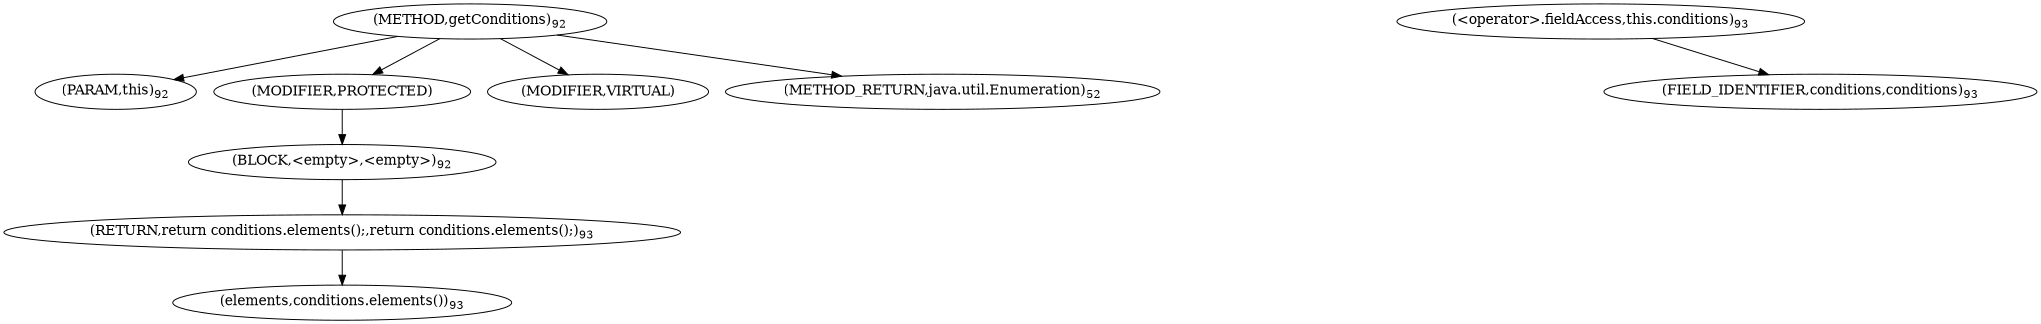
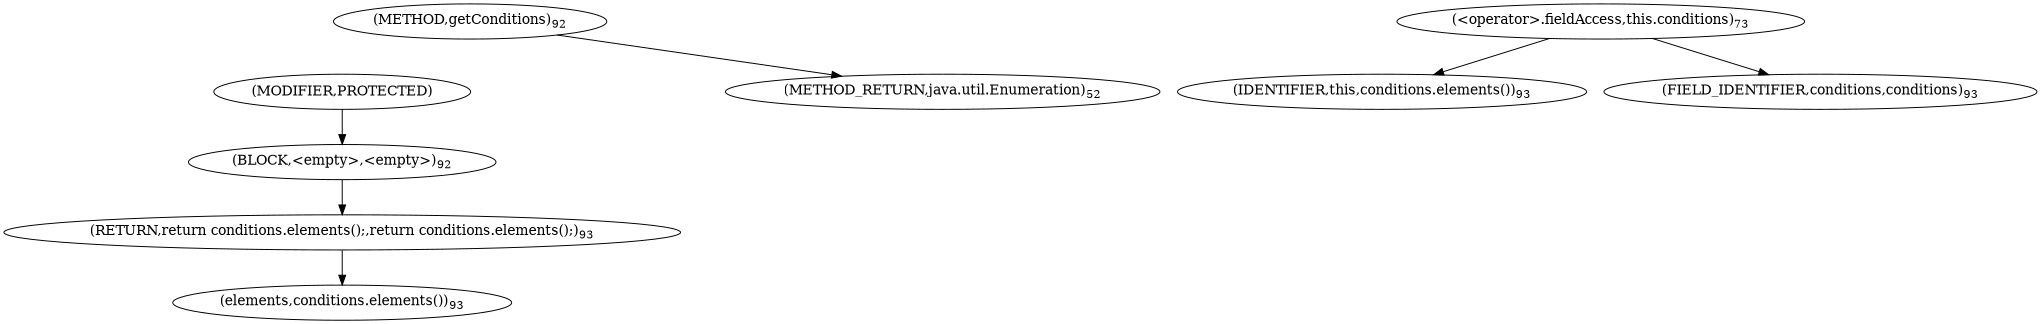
node "(<operator>.fieldAccess,this.conditions)": text "93" -> "73"
edge "(METHOD,getConditions)" -> "(MODIFIER,PROTECTED)": removed
node "(PARAM,this)": removed
node "(MODIFIER,VIRTUAL)": removed
node "(IDENTIFIER,this,conditions.elements())": added
